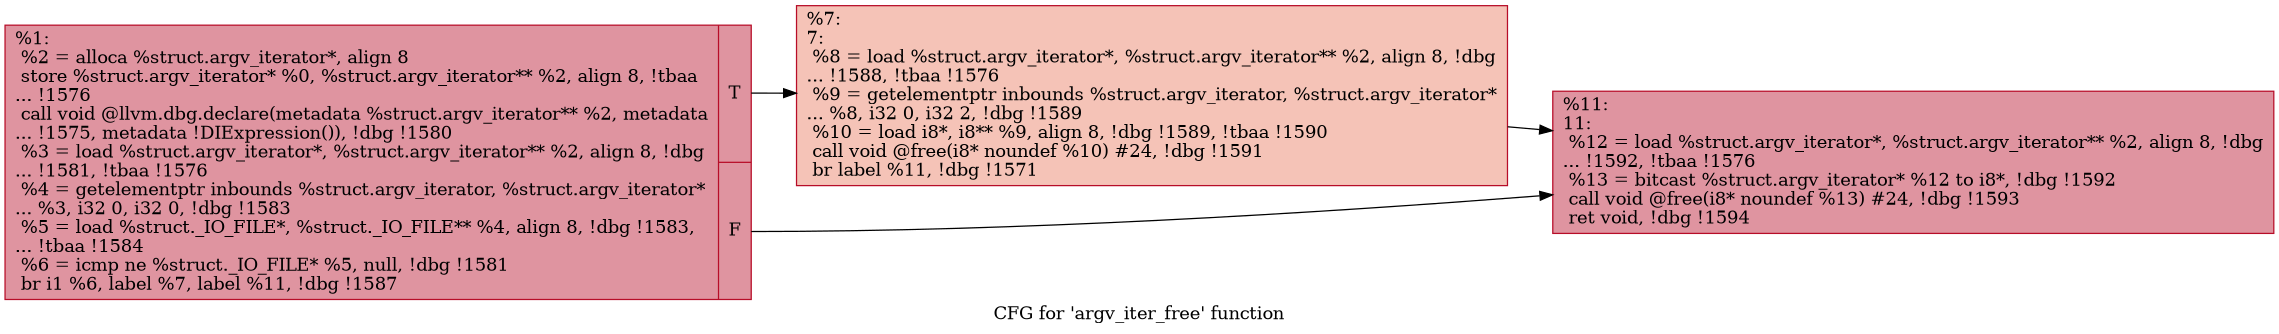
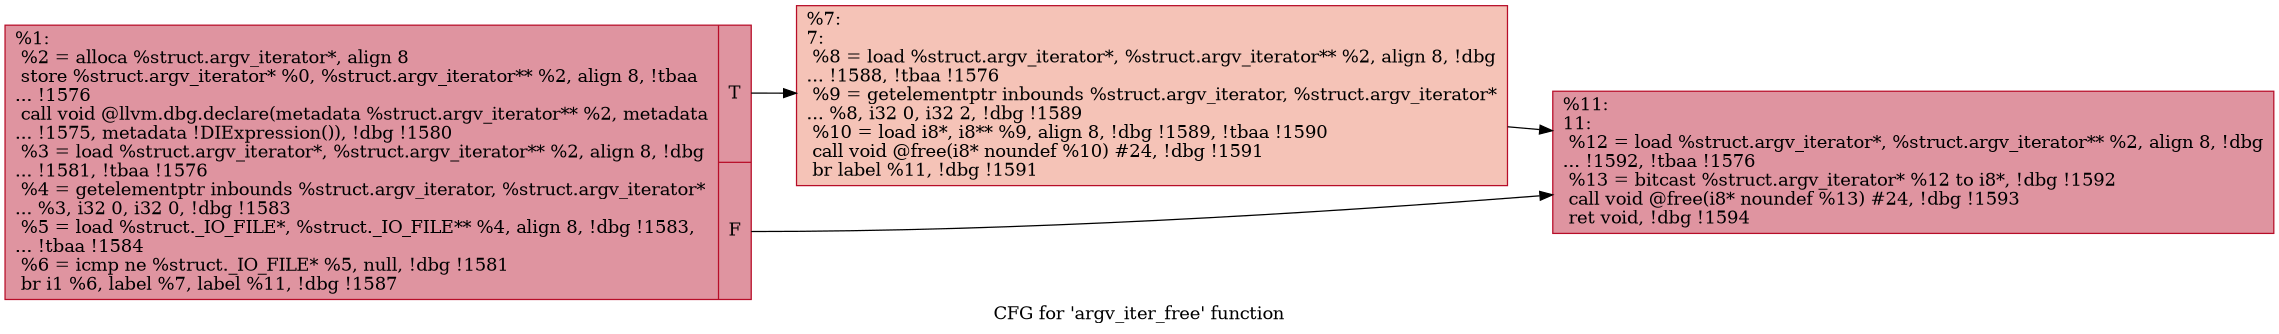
node "%7:": text "br label %11, !dbg !1571" -> "br label %11, !dbg !1591"
